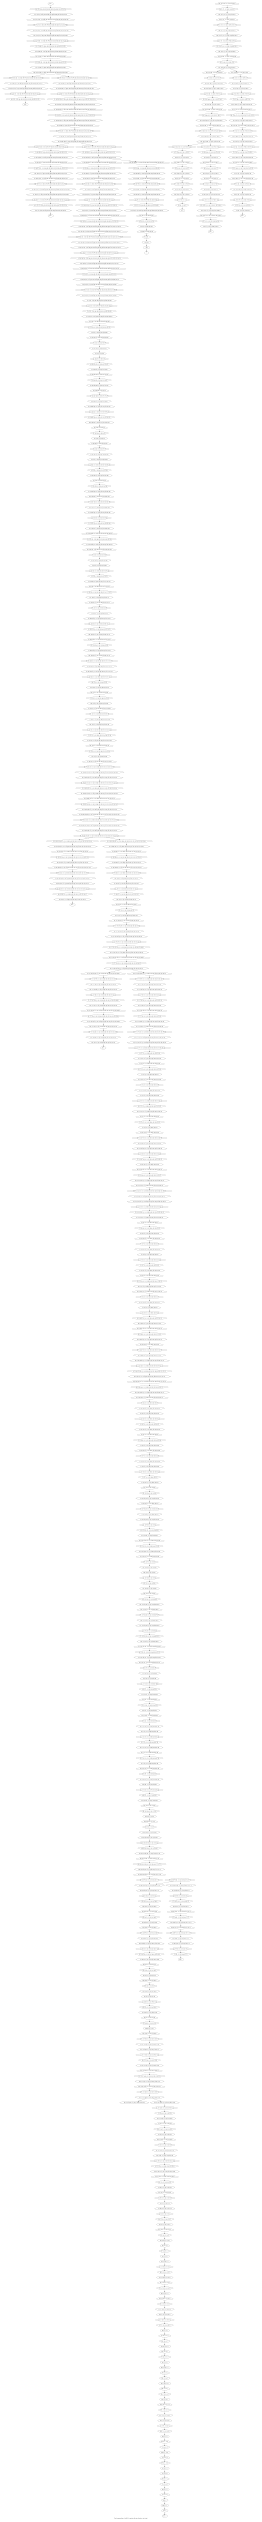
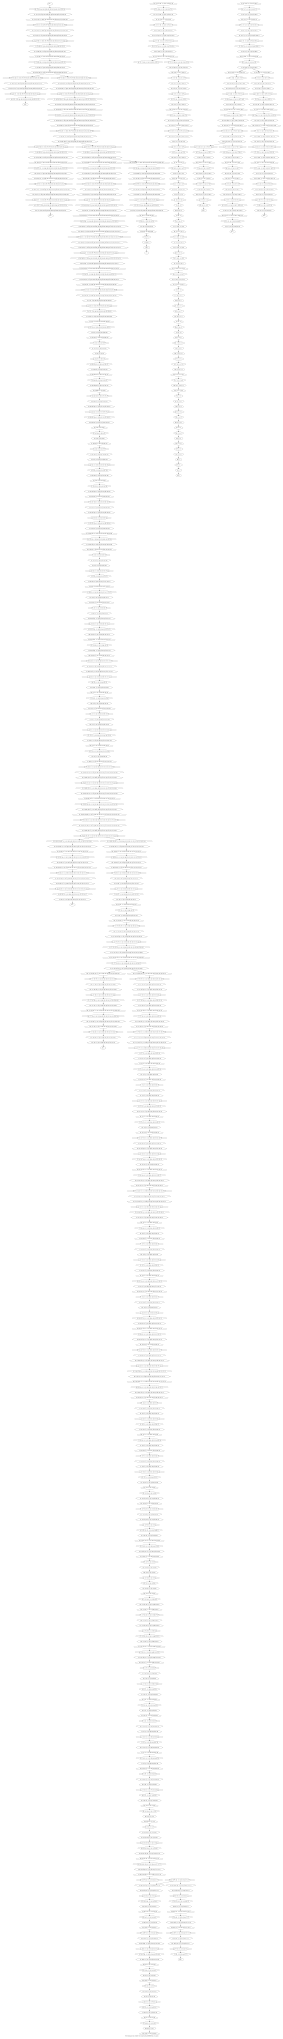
node "215 | 31 79 80 : 0 1 14 15 18 19 20 57 58": removed
